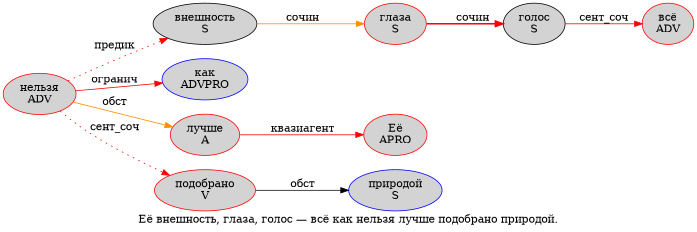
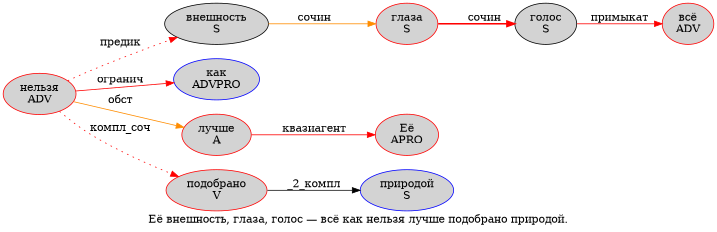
edge "голос S" -> "всё ADV": label "сент_соч" -> "примыкат"
edge "нельзя ADV" -> "подобрано V": label "сент_соч" -> "компл_соч"
edge "подобрано V" -> "природой S": label "обст" -> "_2_компл"
